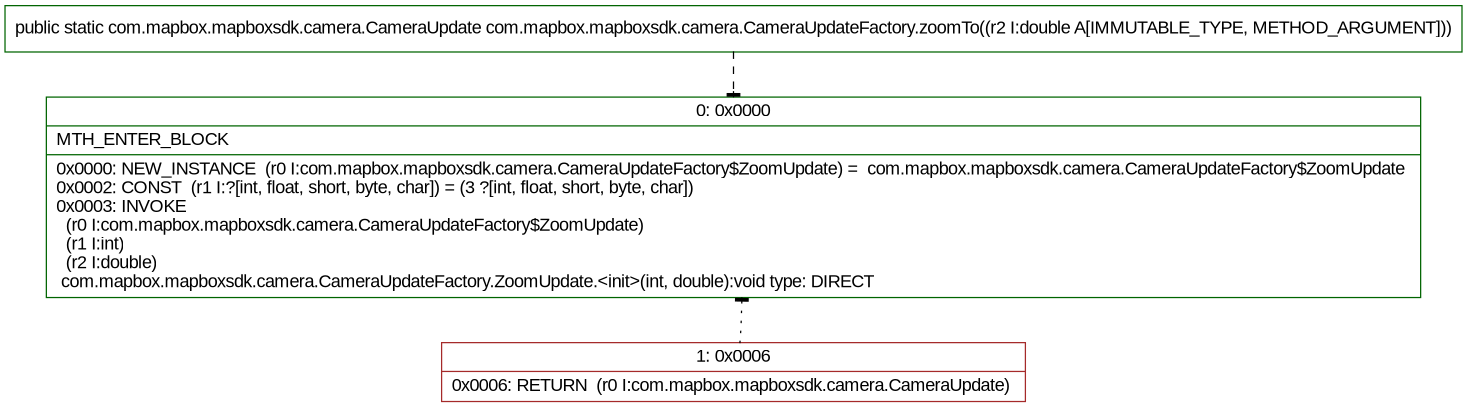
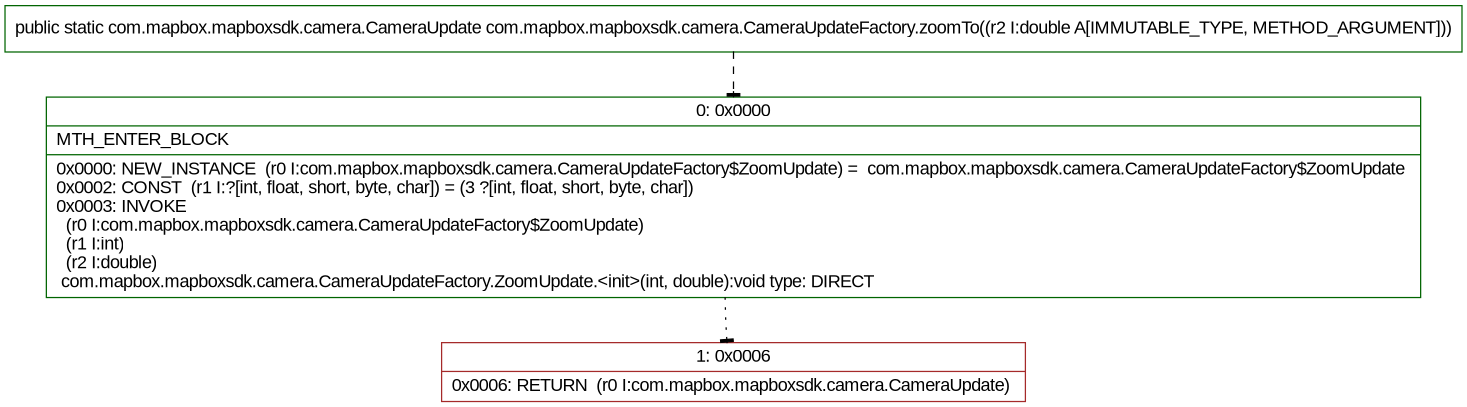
edge "1: 0x0006" -> "0: 0x0000": reversed
